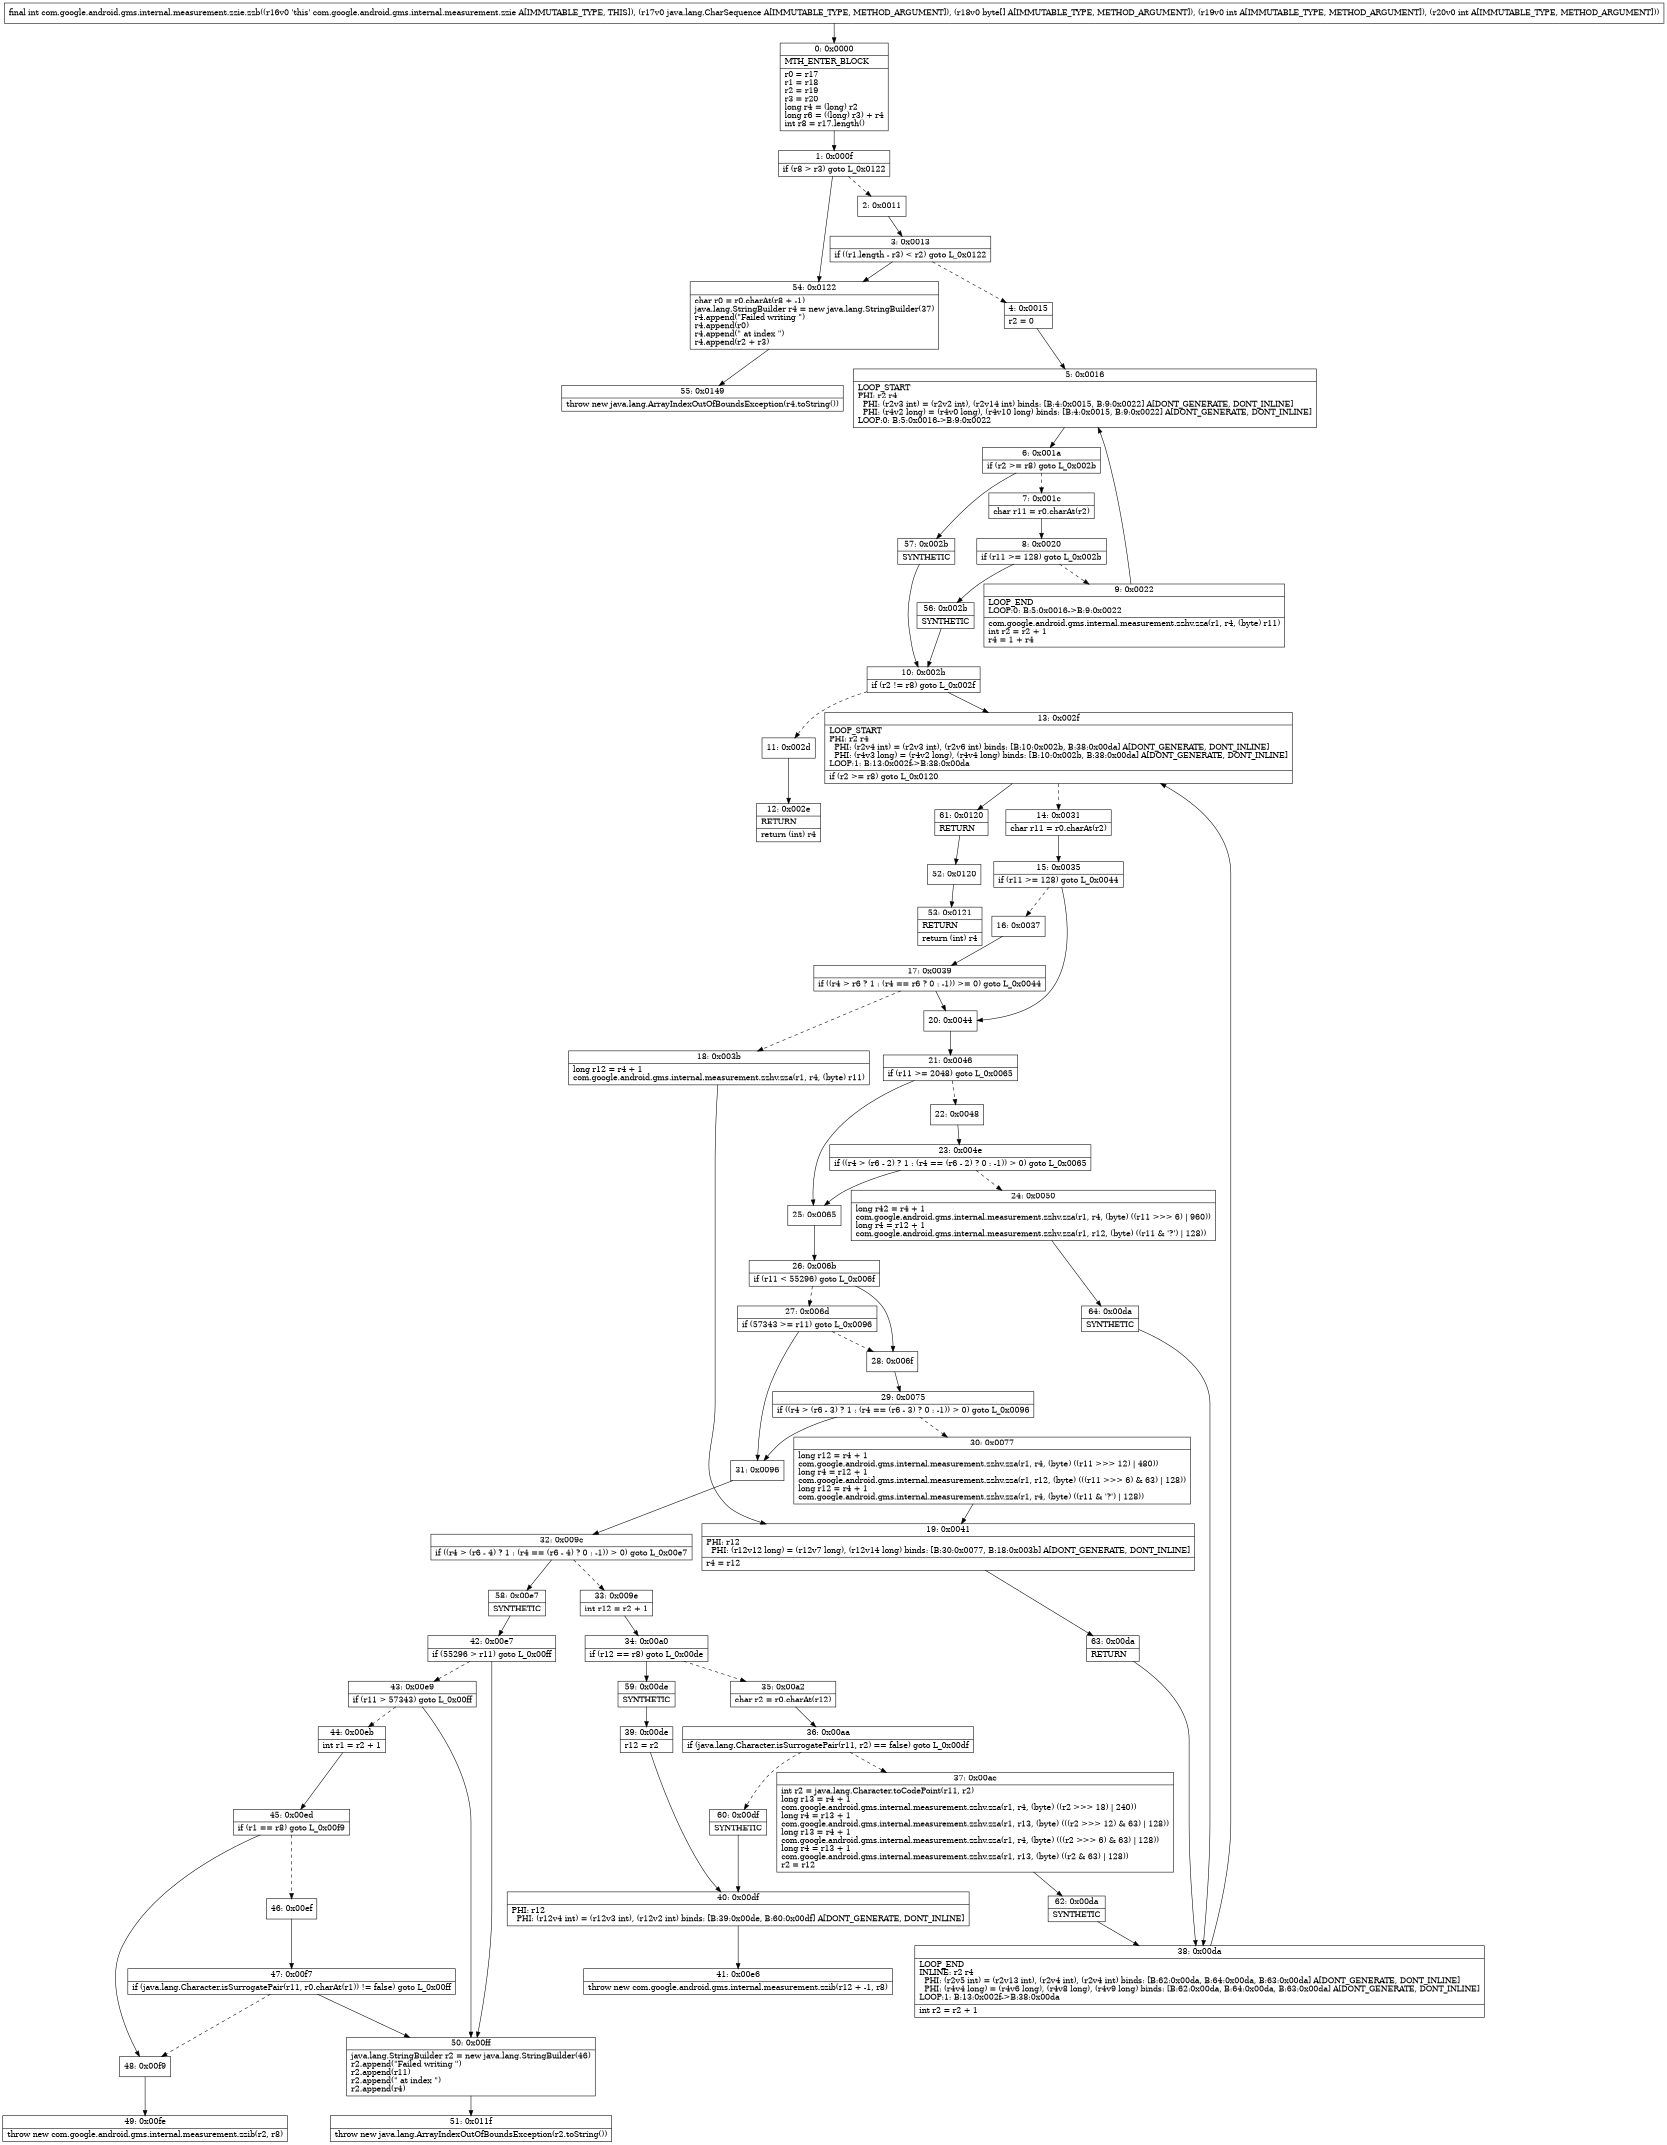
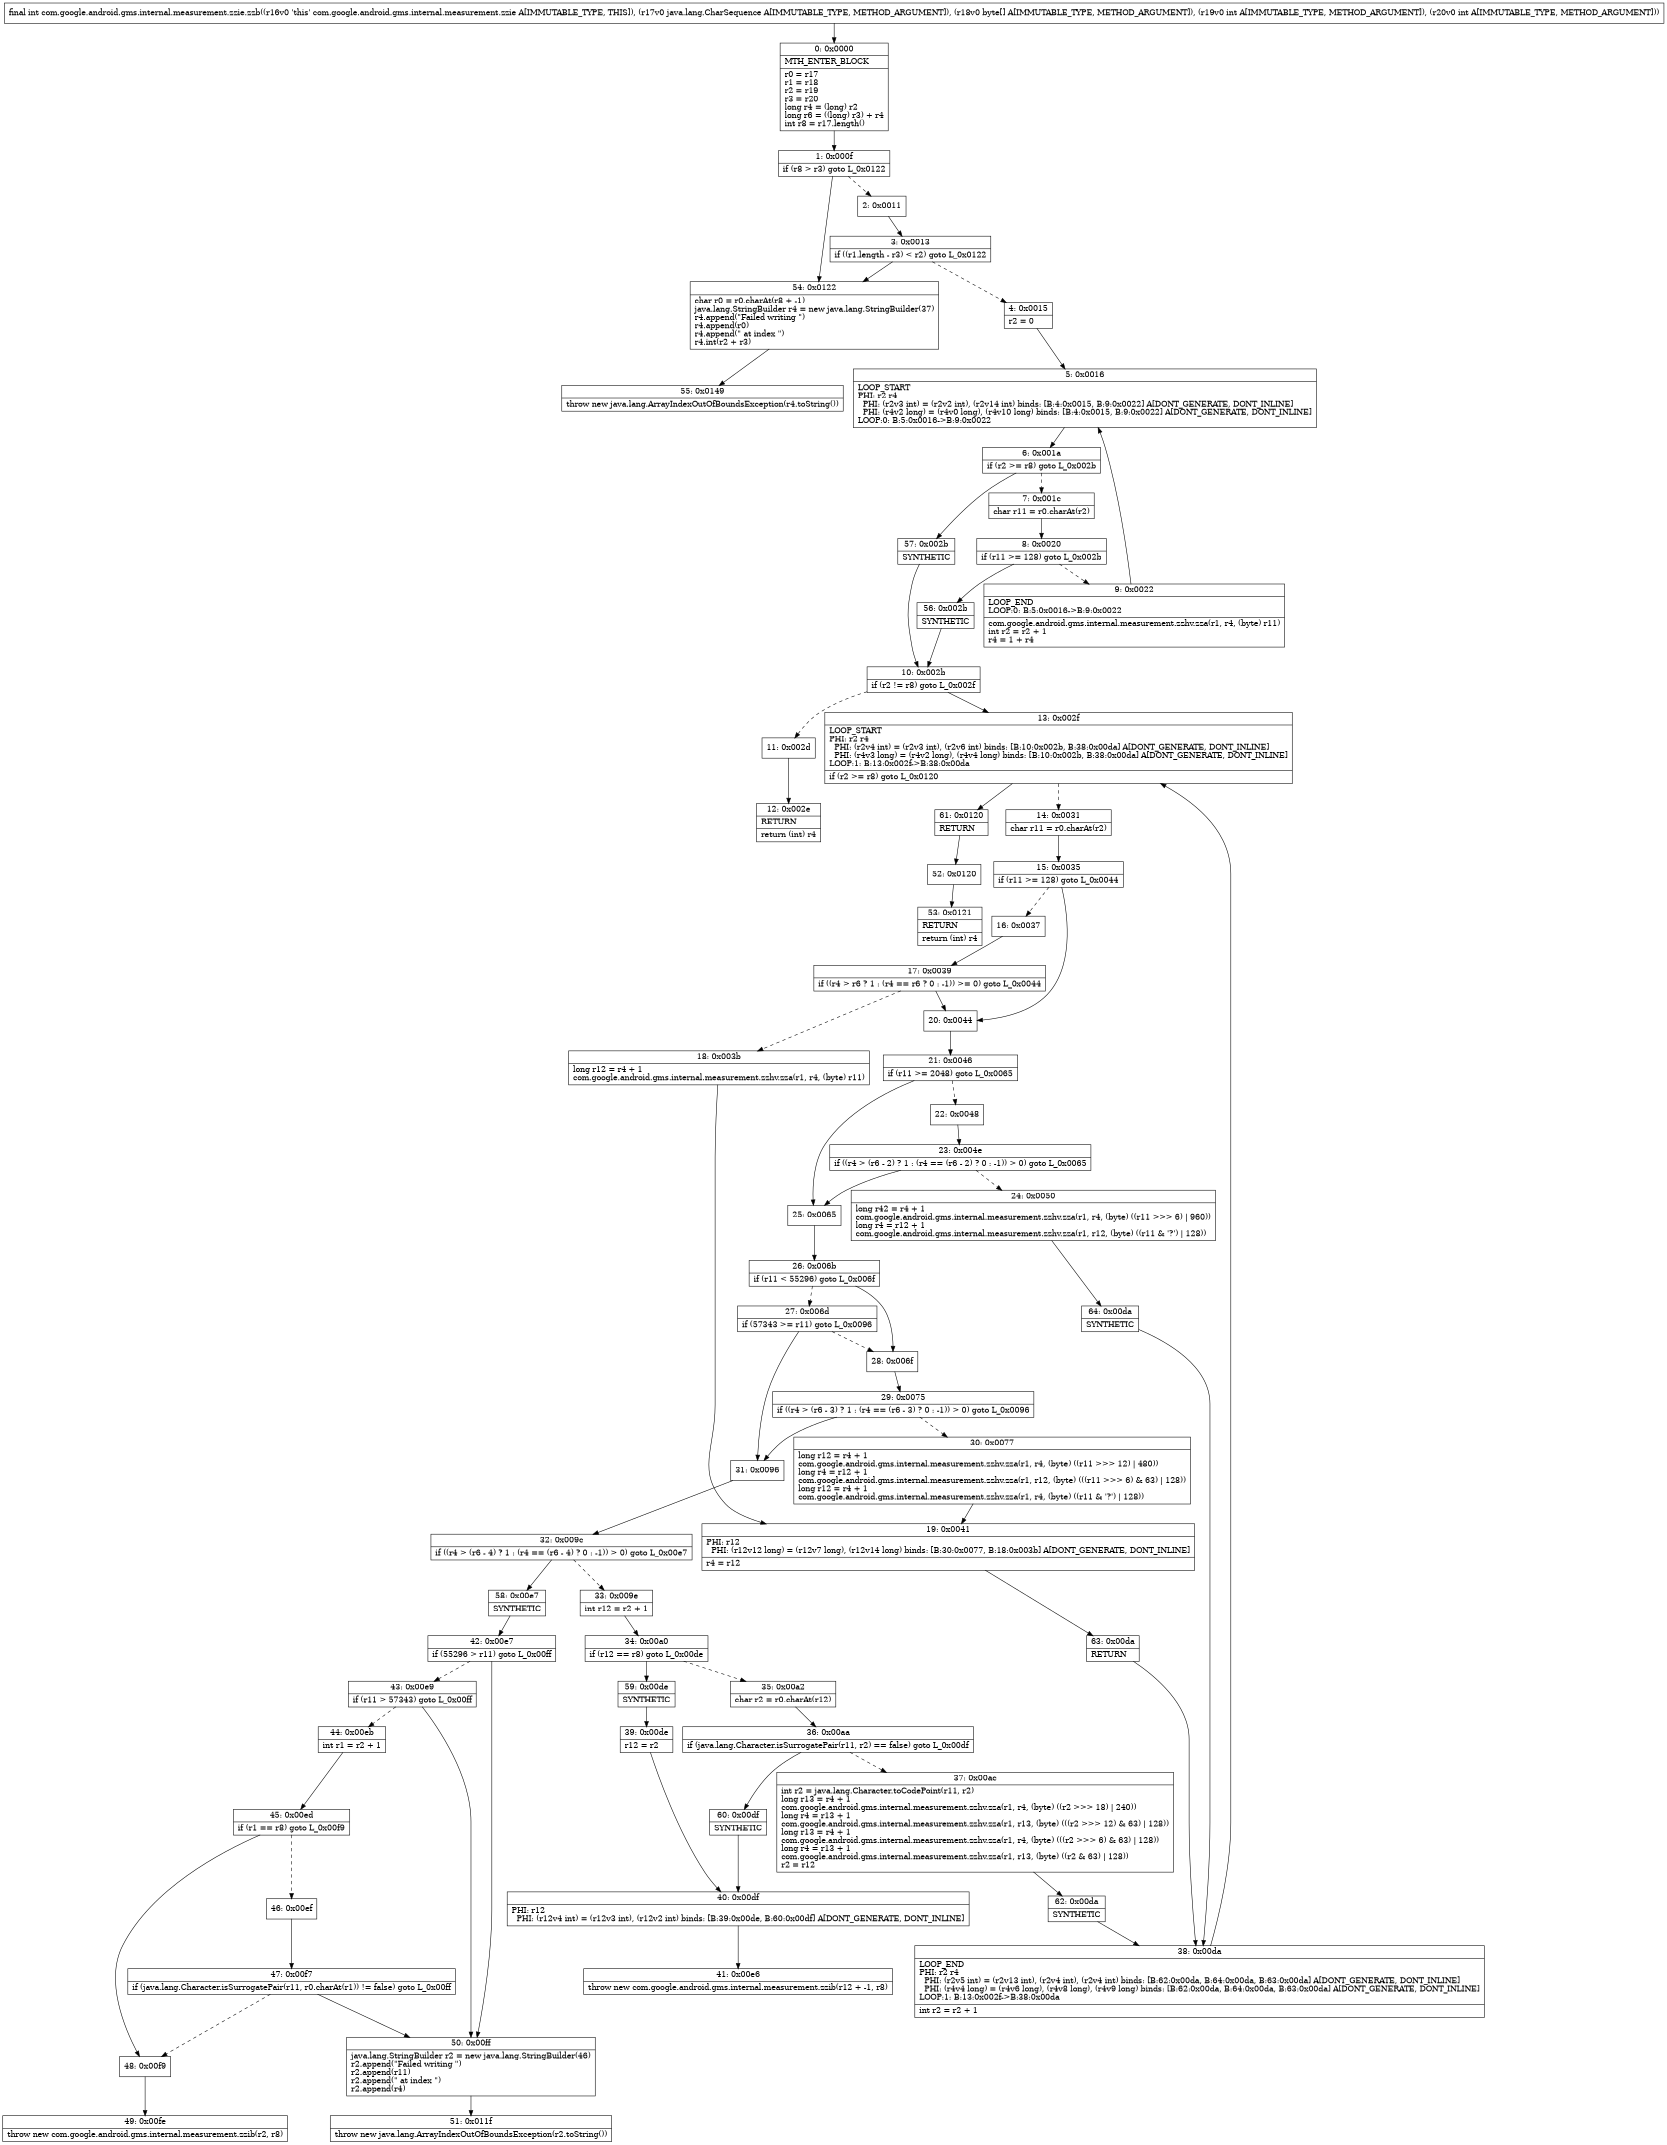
node "54: 0x0122": text "r4.append(r2 + r3)" -> "r4.int(r2 + r3)"
edge "36: 0x00aa" -> "60: 0x00df": style dashed -> solid
node "38: 0x00da": text "INLINE: r2 r4" -> "PHI: r2 r4"
